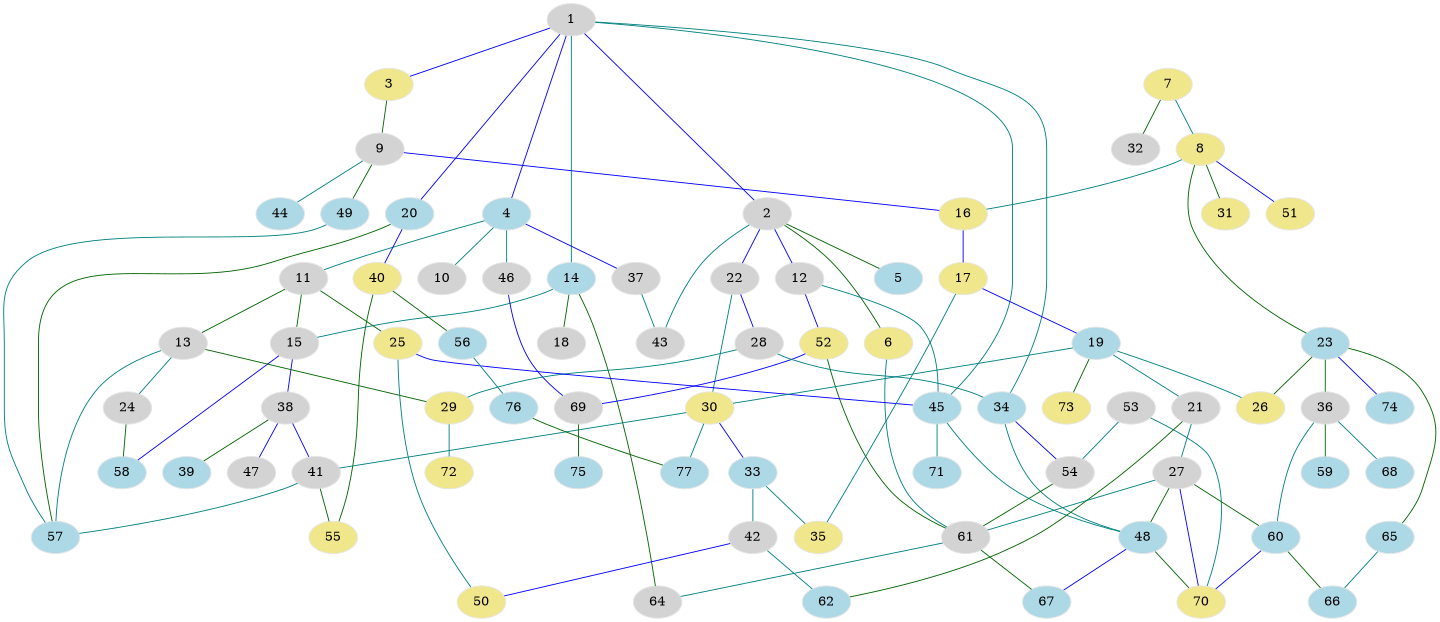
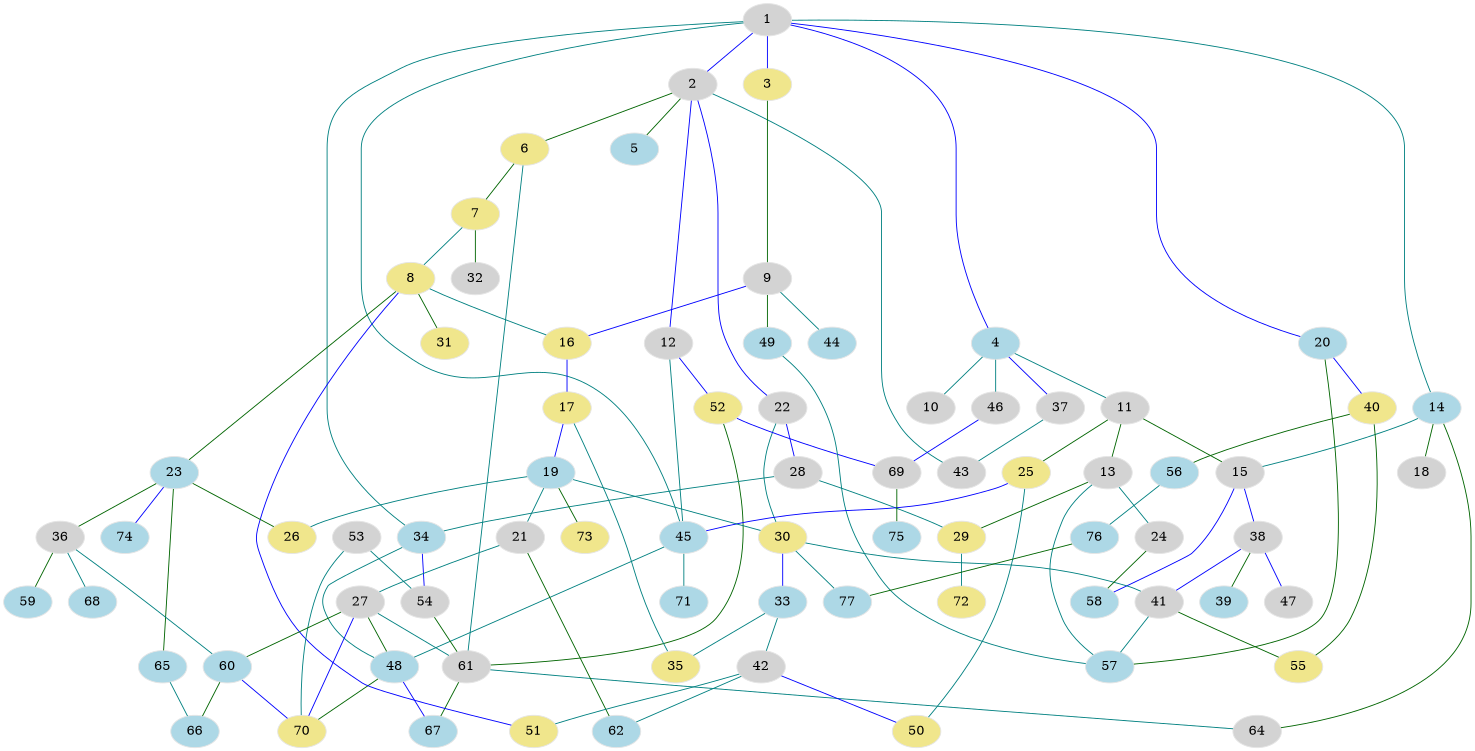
edge "6" -- "7": added
edge "42" -- "51": added
